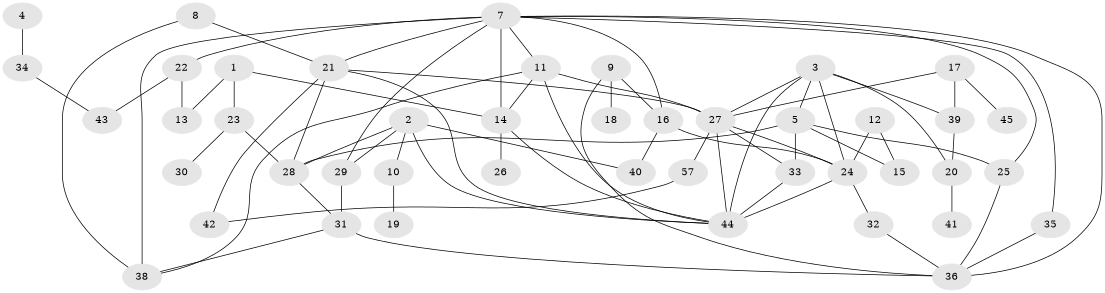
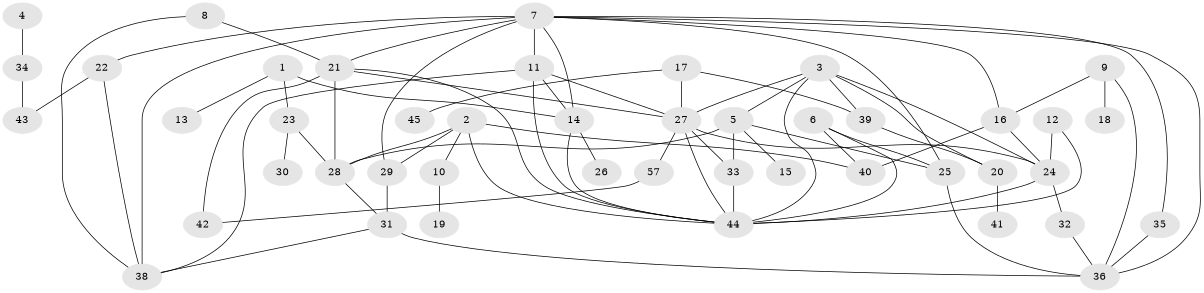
edge "22" -- "13": now "22" -- "38"
node "6": added
edge "12" -- "15": now "12" -- "44"
